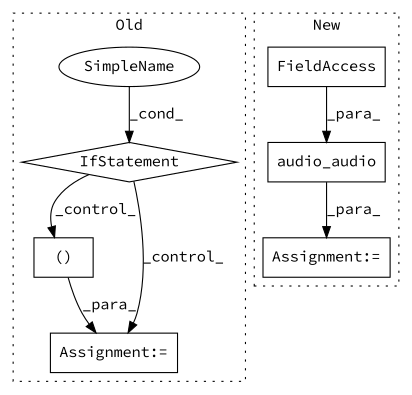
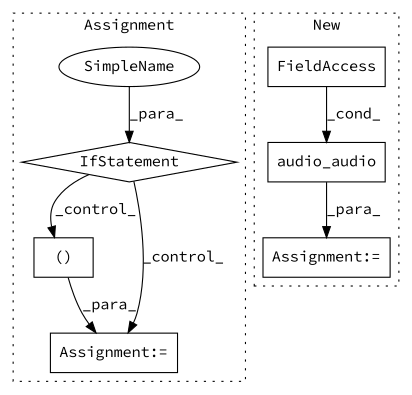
cluster "Old": label "Old" -> "Assignment"
edge "SimpleName" -> "IfStatement": label "_cond_" -> "_para_"
edge "FieldAccess" -> "audio_audio": label "_para_" -> "_cond_"
